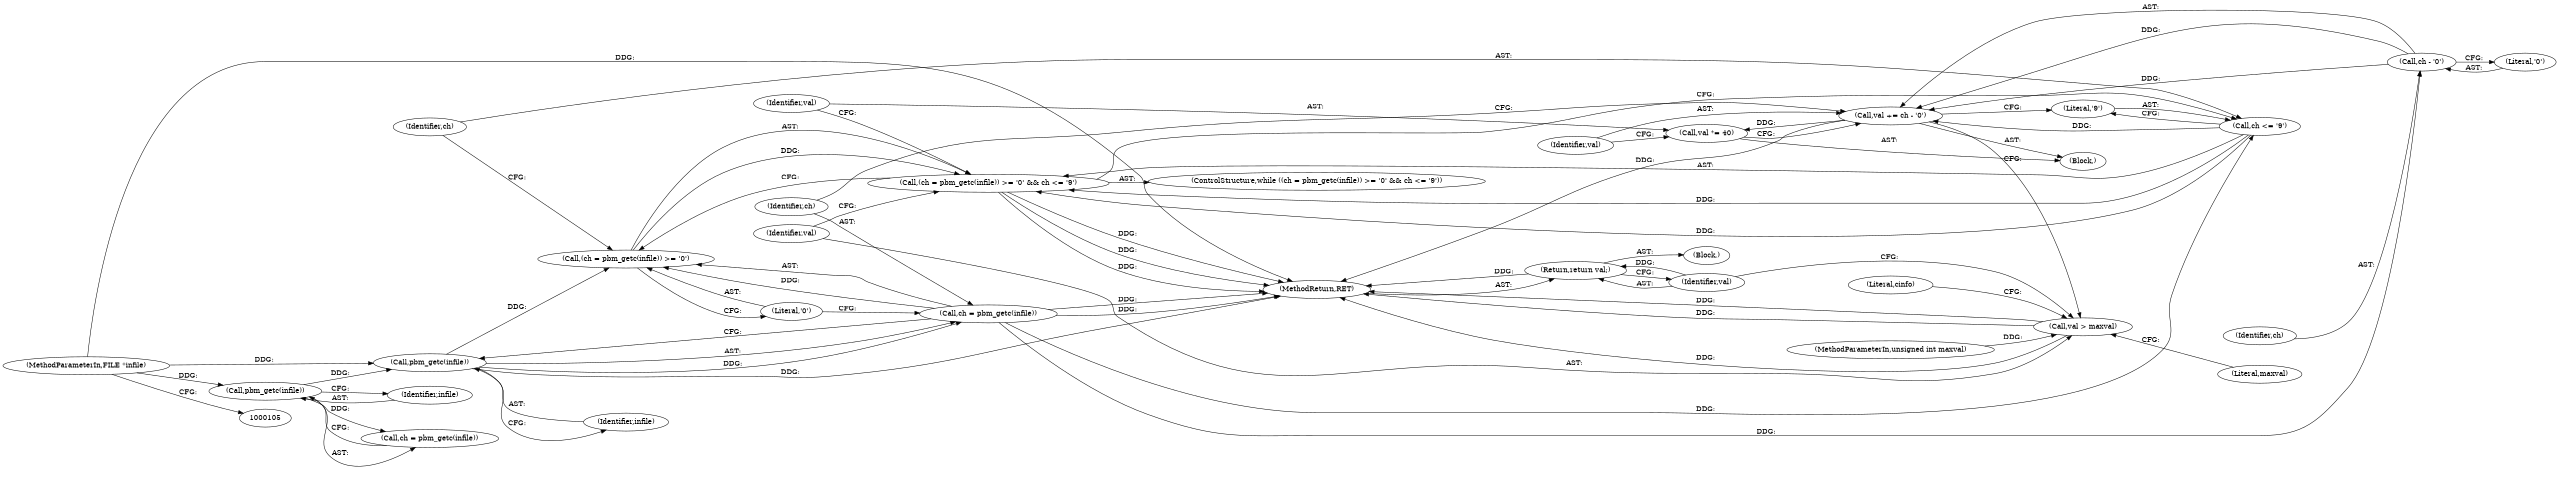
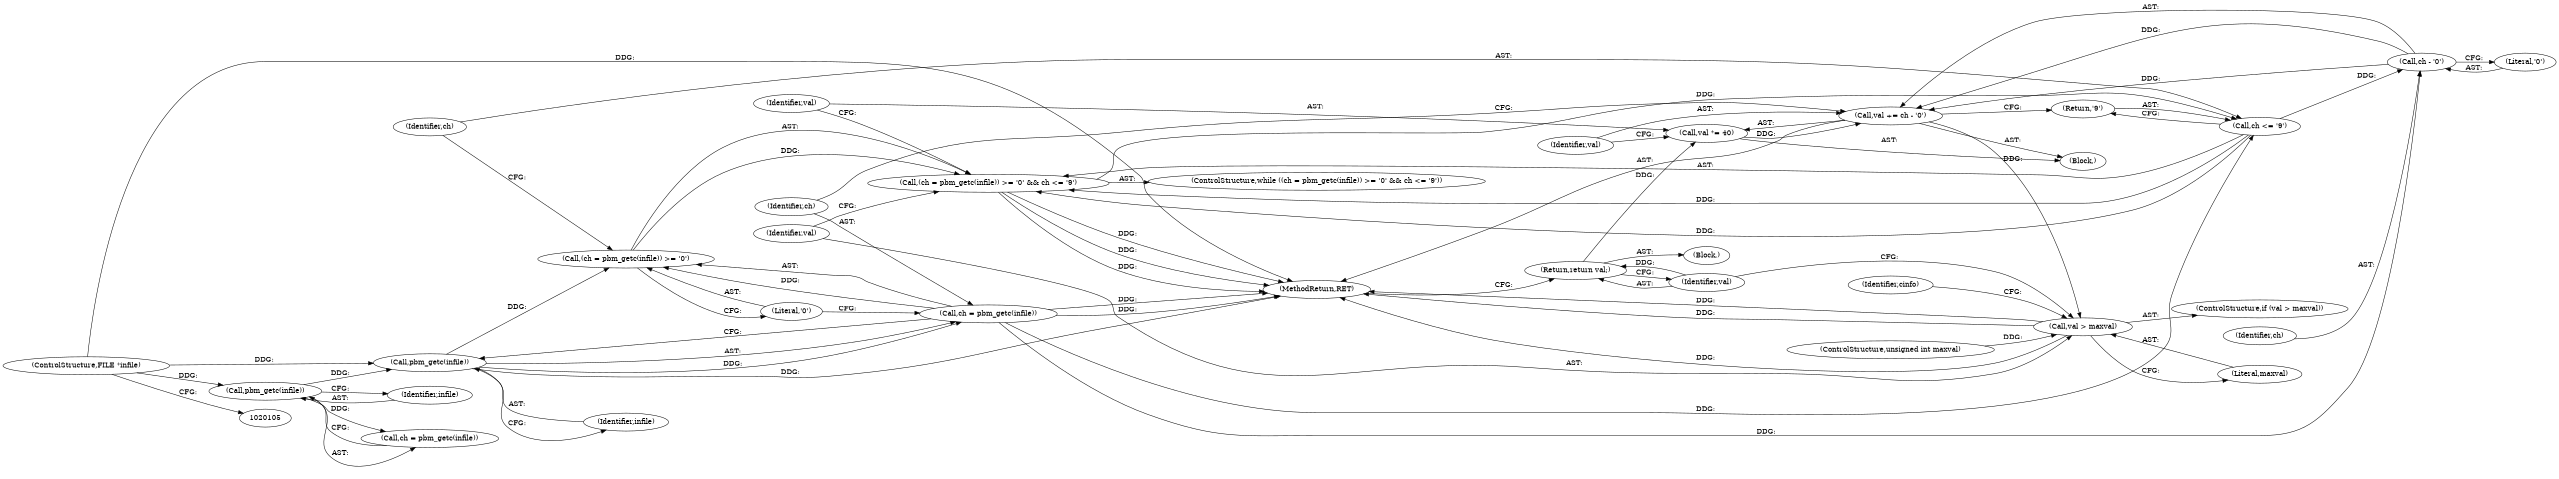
edge "(Call,(ch = pbm_getc(infile)) >= '0' && ch <= '9')" -> "(Call,ch <= '9')": label "CFG: " -> "DDG: "
node "(Literal,'9')": label "(Literal,'9')" -> "(Return,'9')"
edge "(Call,val += ch - '0')" -> "(Call,val *= 40)": label "DDG: " -> "AST: "
edge "(Call,ch <= '9')" -> "(Call,val += ch - '0')": now "(Call,ch <= '9')" -> "(Call,ch - '0')"
edge "(Call,val *= 40)" -> "(Call,val += ch - '0')": label "CFG: " -> "DDG: "
edge "(Call,val += ch - '0')" -> "(Call,val > maxval)": label "CFG: " -> "DDG: "
edge "(Call,val += ch - '0')" -> "(MethodReturn,RET)": label "DDG: " -> "AST: "
edge "(Call,(ch = pbm_getc(infile)) >= '0' && ch <= '9')" -> "(Call,(ch = pbm_getc(infile)) >= '0')": removed, label "CFG:"
edge "(Return,return val;)" -> "(MethodReturn,RET)": now "(Return,return val;)" -> "(Call,val *= 40)"
edge "(MethodReturn,RET)" -> "(Return,return val;)": label "AST: " -> "CFG: "
node "(Literal,cinfo)": label "(Literal,cinfo)" -> "(Identifier,cinfo)"
node "(ControlStructure,if (val > maxval))": added
edge "(Literal,maxval)" -> "(Call,val > maxval)": label "CFG: " -> "AST: "
node "(MethodParameterIn,unsigned int maxval)": label "(MethodParameterIn,unsigned int maxval)" -> "(ControlStructure,unsigned int maxval)"
node "(MethodParameterIn,FILE *infile)": label "(MethodParameterIn,FILE *infile)" -> "(ControlStructure,FILE *infile)"
edge "(Call,val > maxval)" -> "(Literal,maxval)": added, label "CFG:"
node "1000105": label "1000105" -> "1020105"
